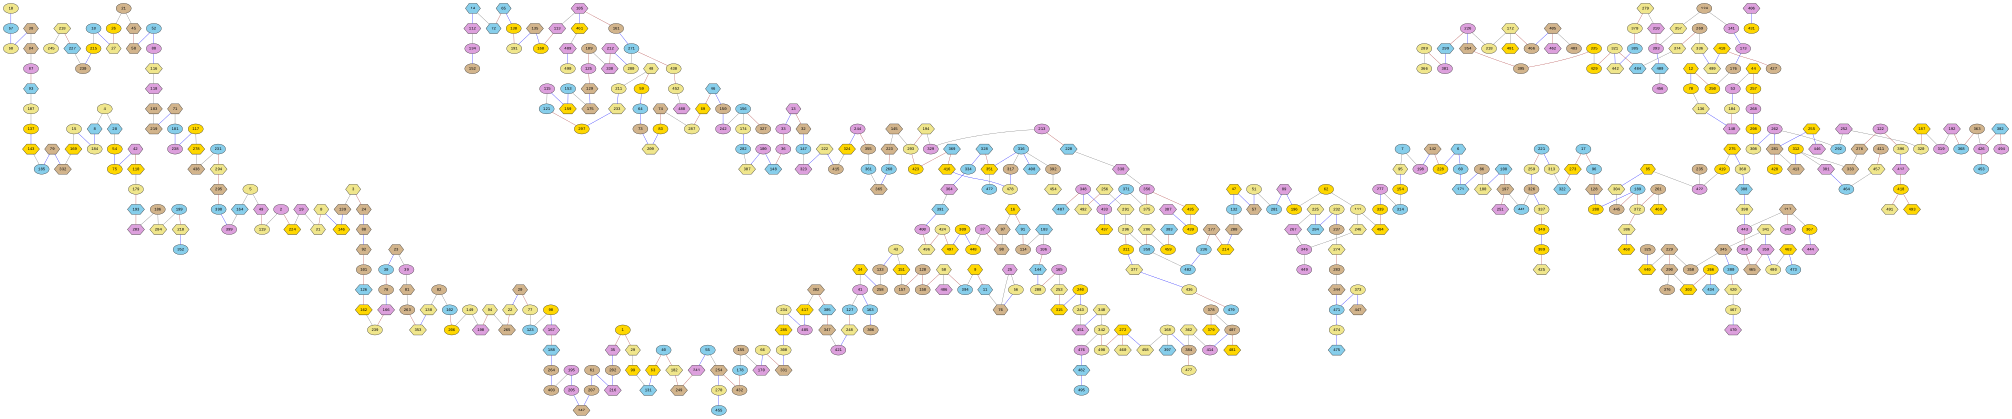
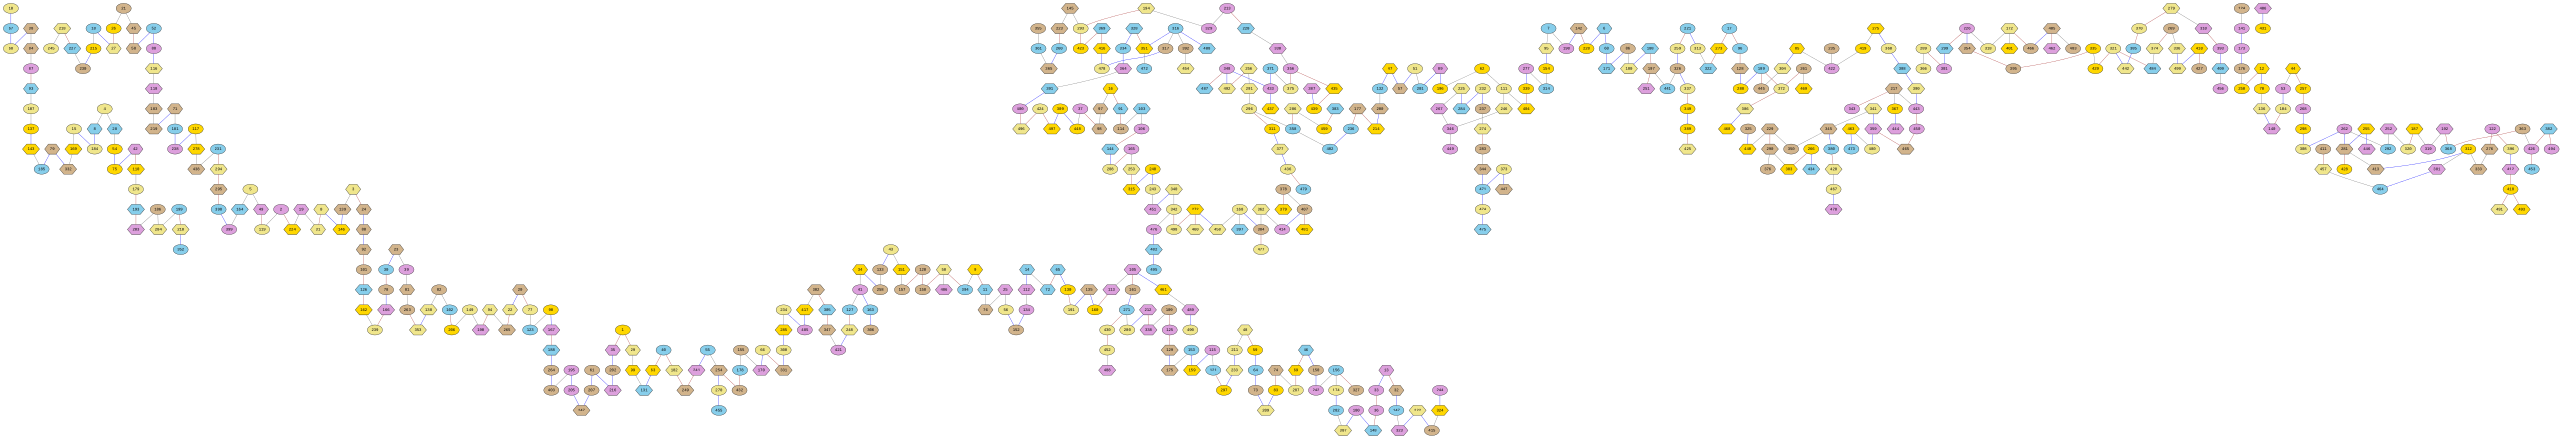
node "357": removed
edge "244" -- "355": removed
edge "56" -- "76": now "56" -- "152"
